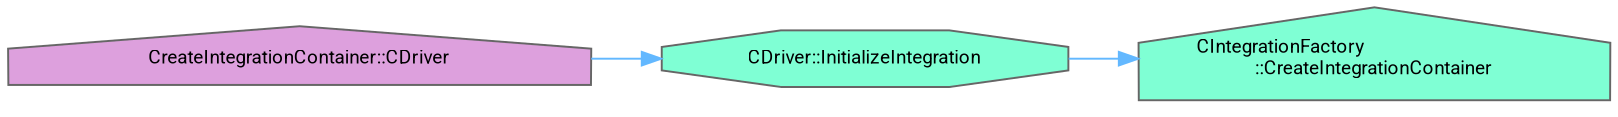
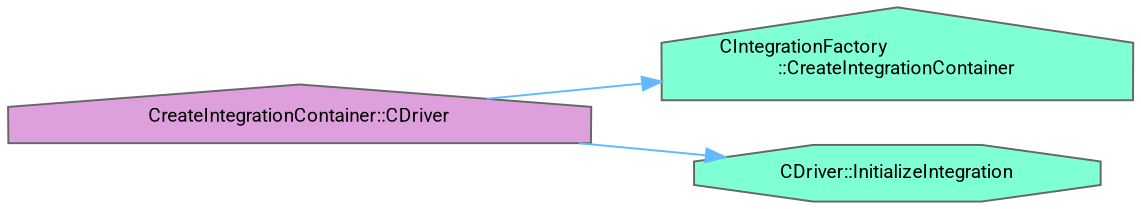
edge "CDriver::InitializeIntegration" -> "CIntegrationFactory ::CreateIntegrationContainer": now "CreateIntegrationContainer::CDriver" -> "CIntegrationFactory ::CreateIntegrationContainer"
